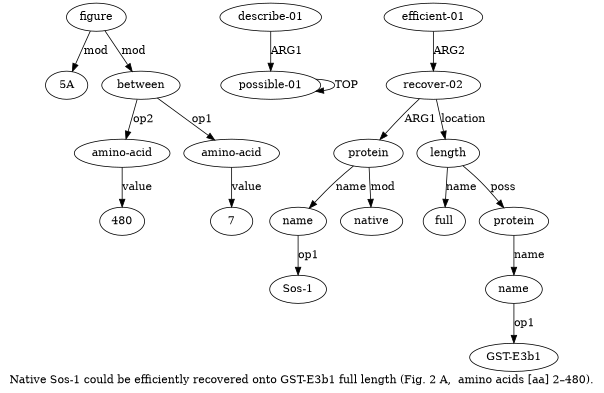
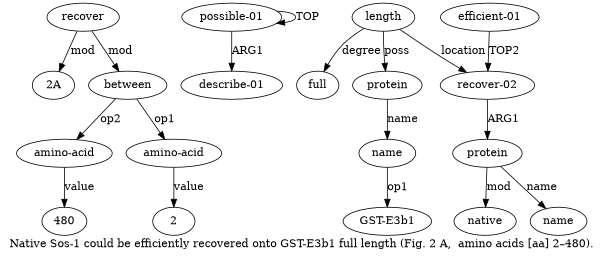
node "figure": label "figure" -> "recover"
edge "describe-01" -> "possible-01": reversed
edge "efficient-01" -> "recover-02": label "ARG2" -> "TOP2"
node "5A": label "5A" -> "2A"
edge "recover-02" -> "length": reversed
edge "length" -> "full": label "name" -> "degree"
node "7": label "7" -> "2"
node "Sos-1": removed
